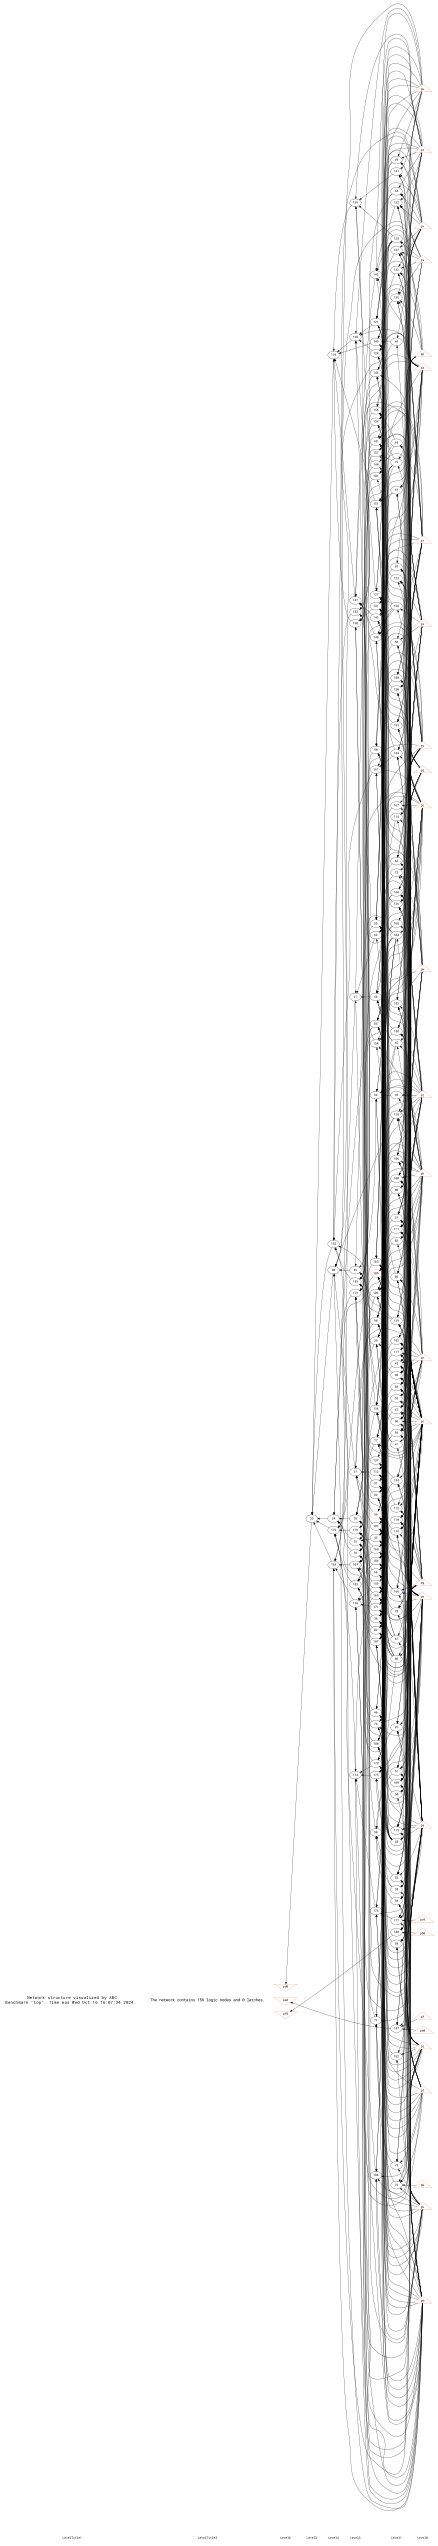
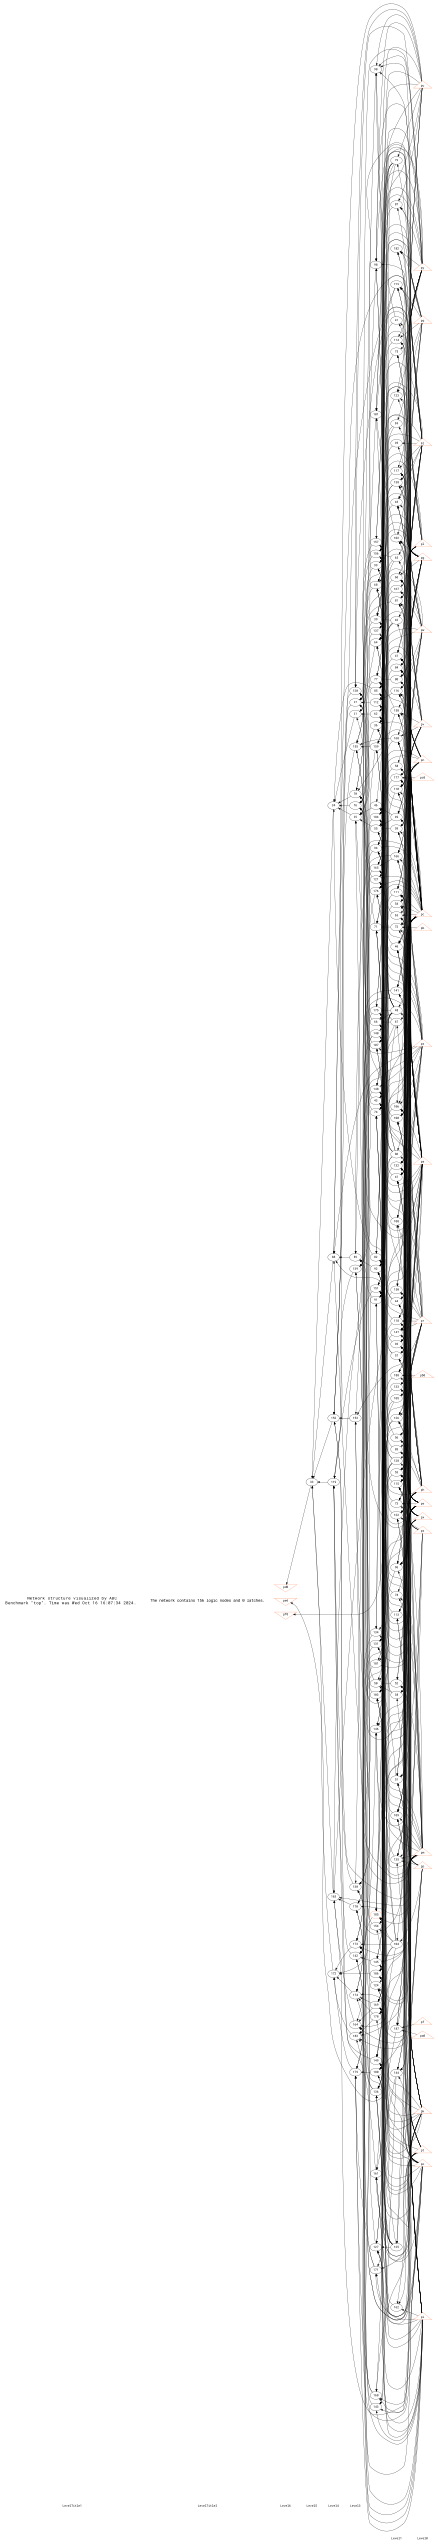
edge "pj" -> "42": now "pj" -> "81"
node "99": color coral -> black
